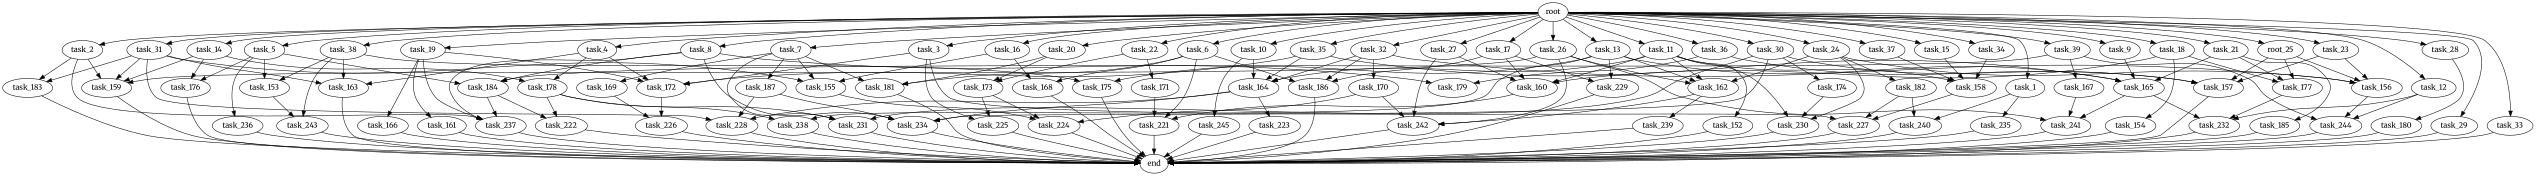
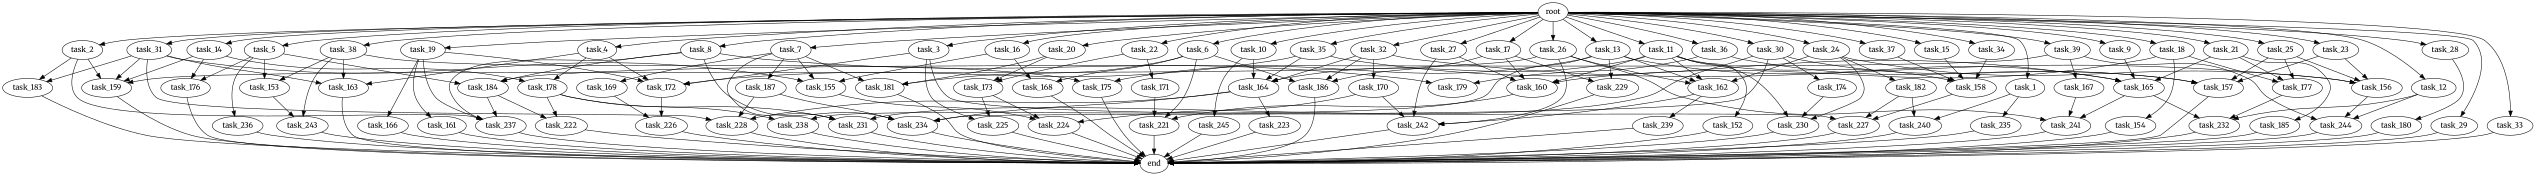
node "root_25": label "root_25" -> "task_25"
